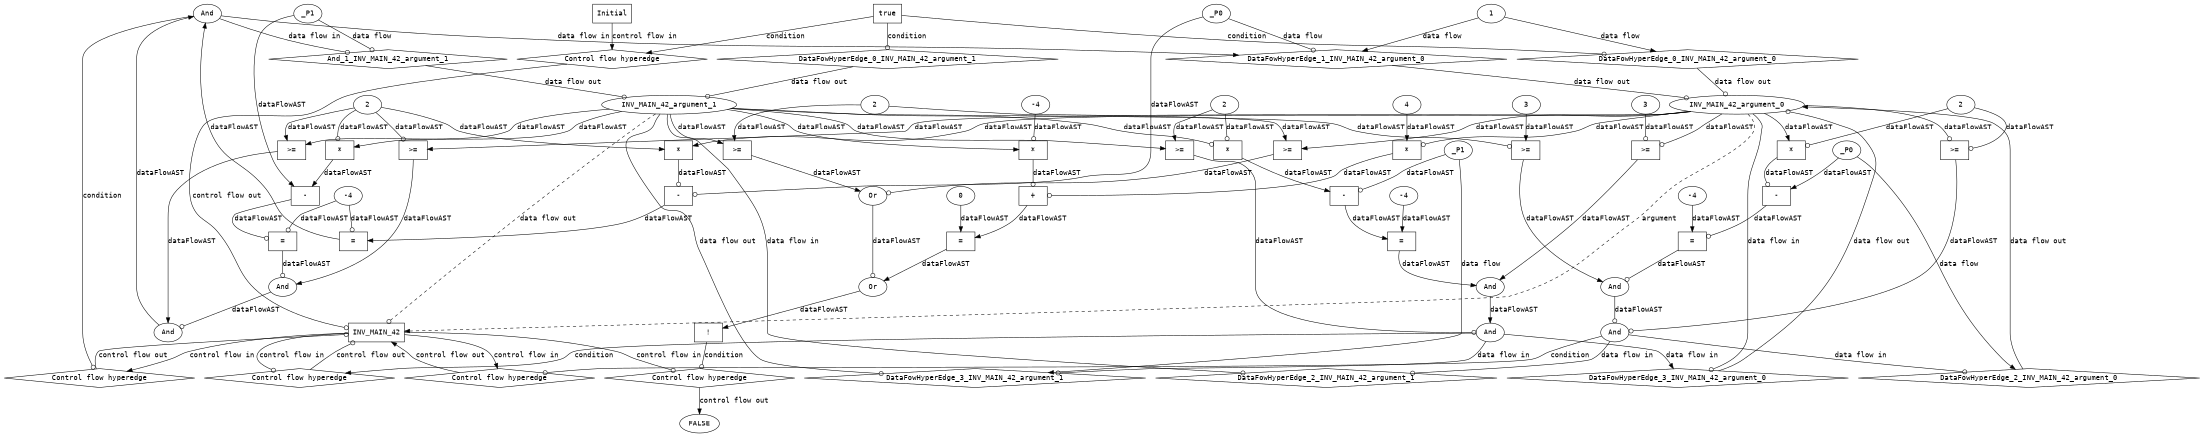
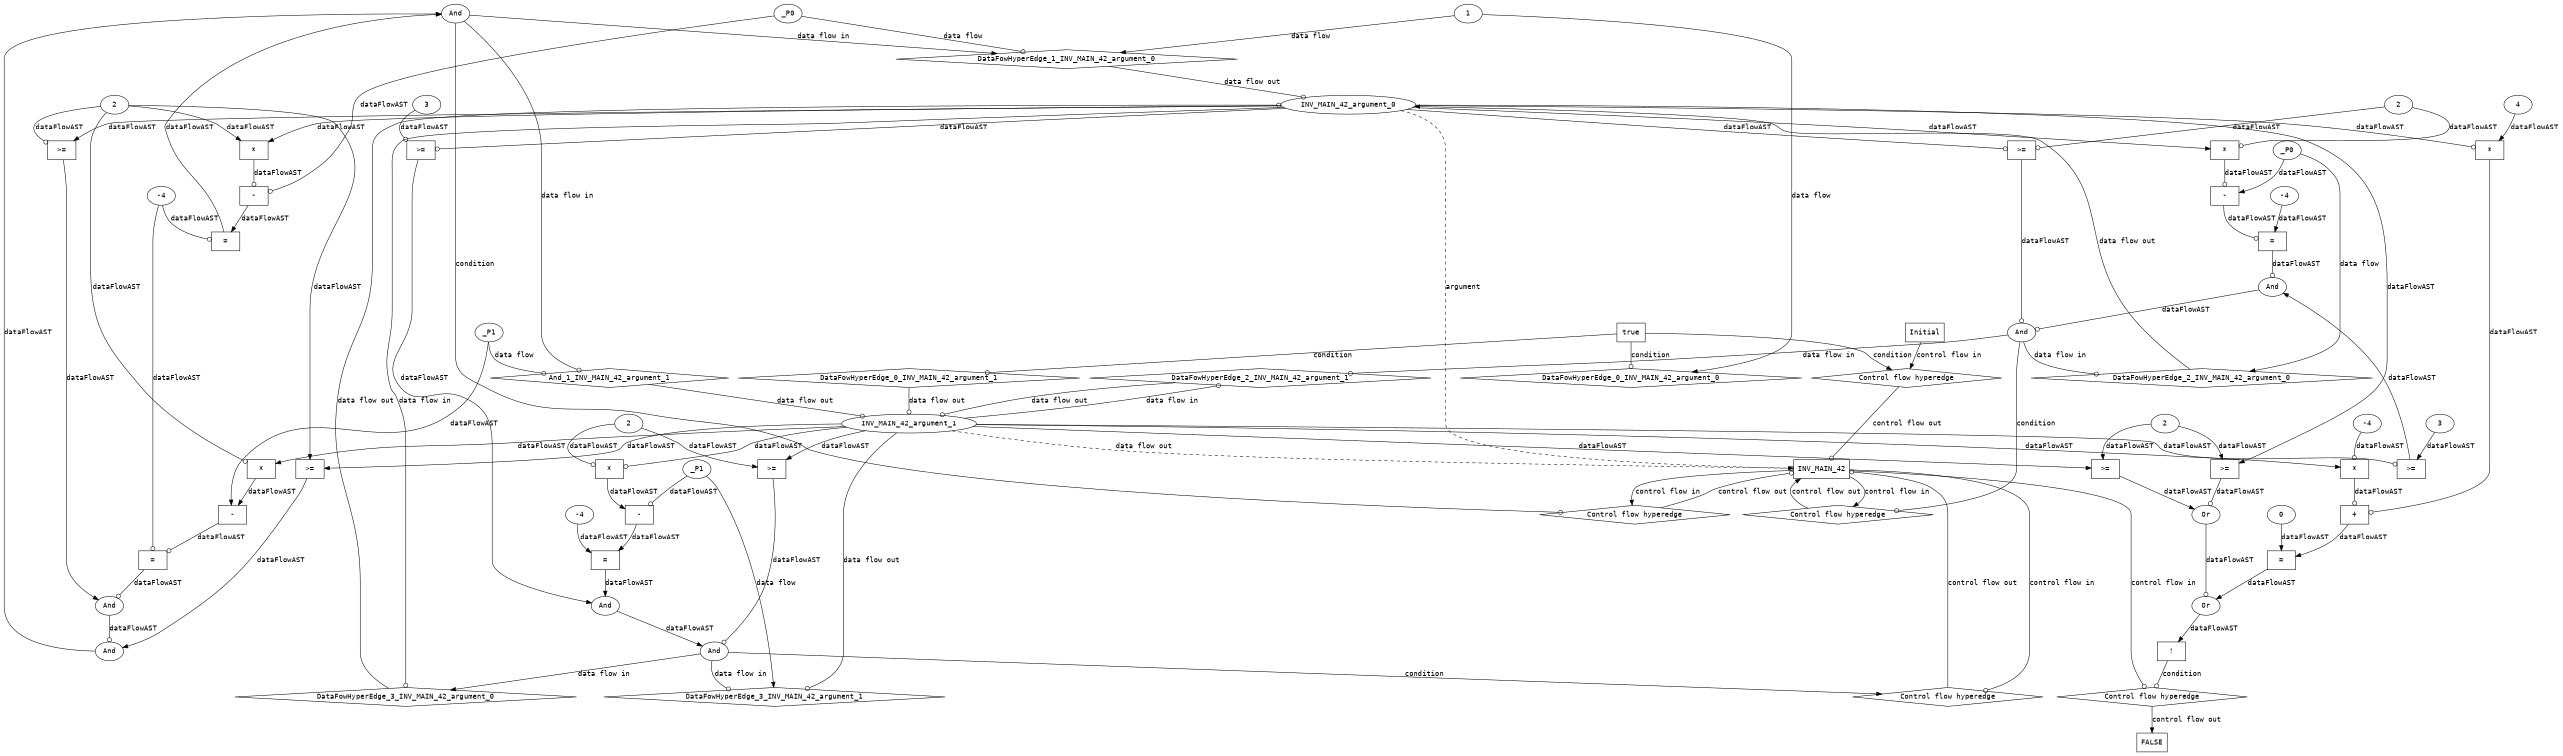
edge "DataFowHyperEdge_0_INV_MAIN_42_argument_0" -> "INV_MAIN_42_argument_0": removed, label "data flow out"
edge "DataFowHyperEdge_2_INV_MAIN_42_argument_1" -> "INV_MAIN_42_argument_1": added, label "data flow out"
node "FALSE": shape ellipse -> box
